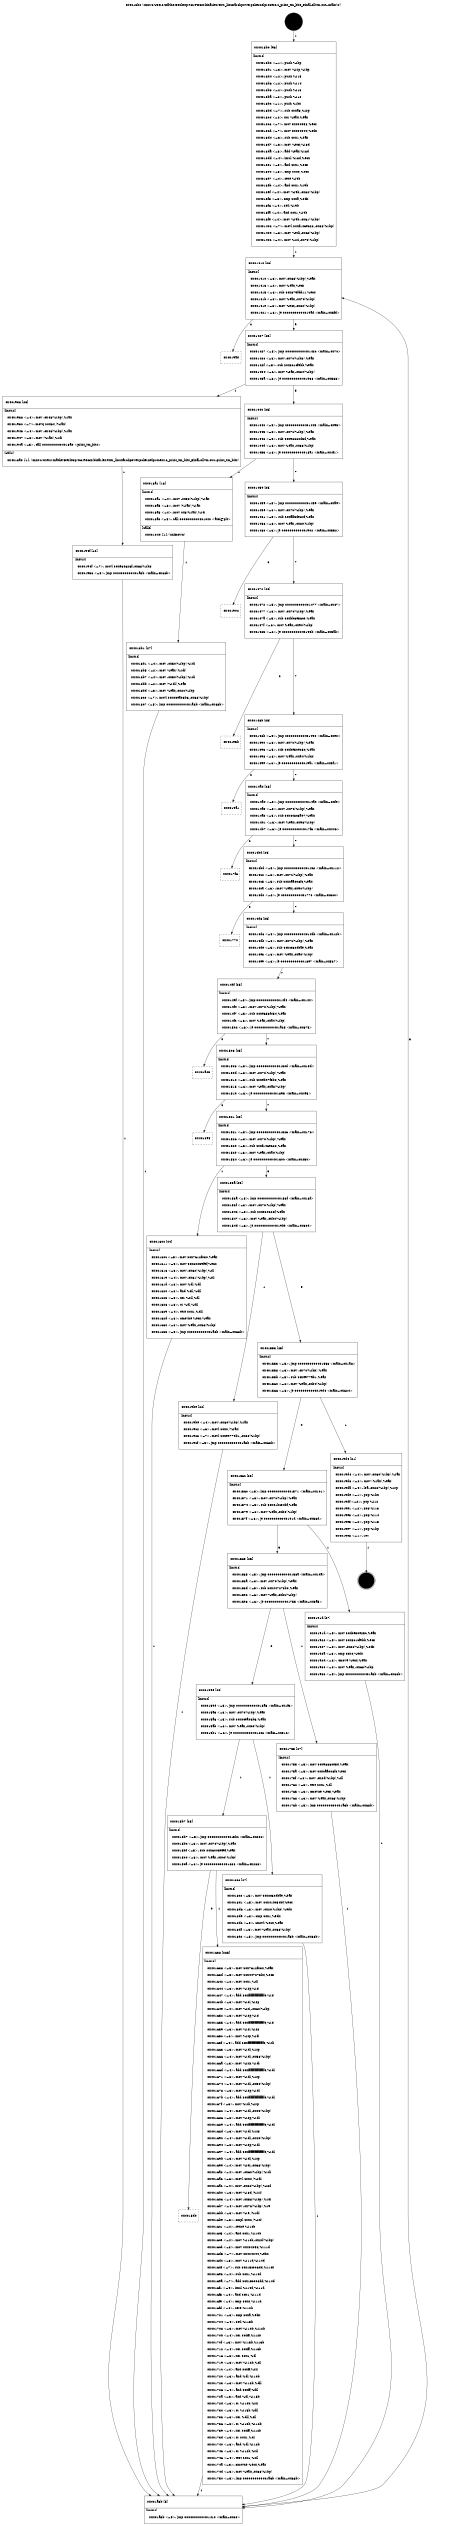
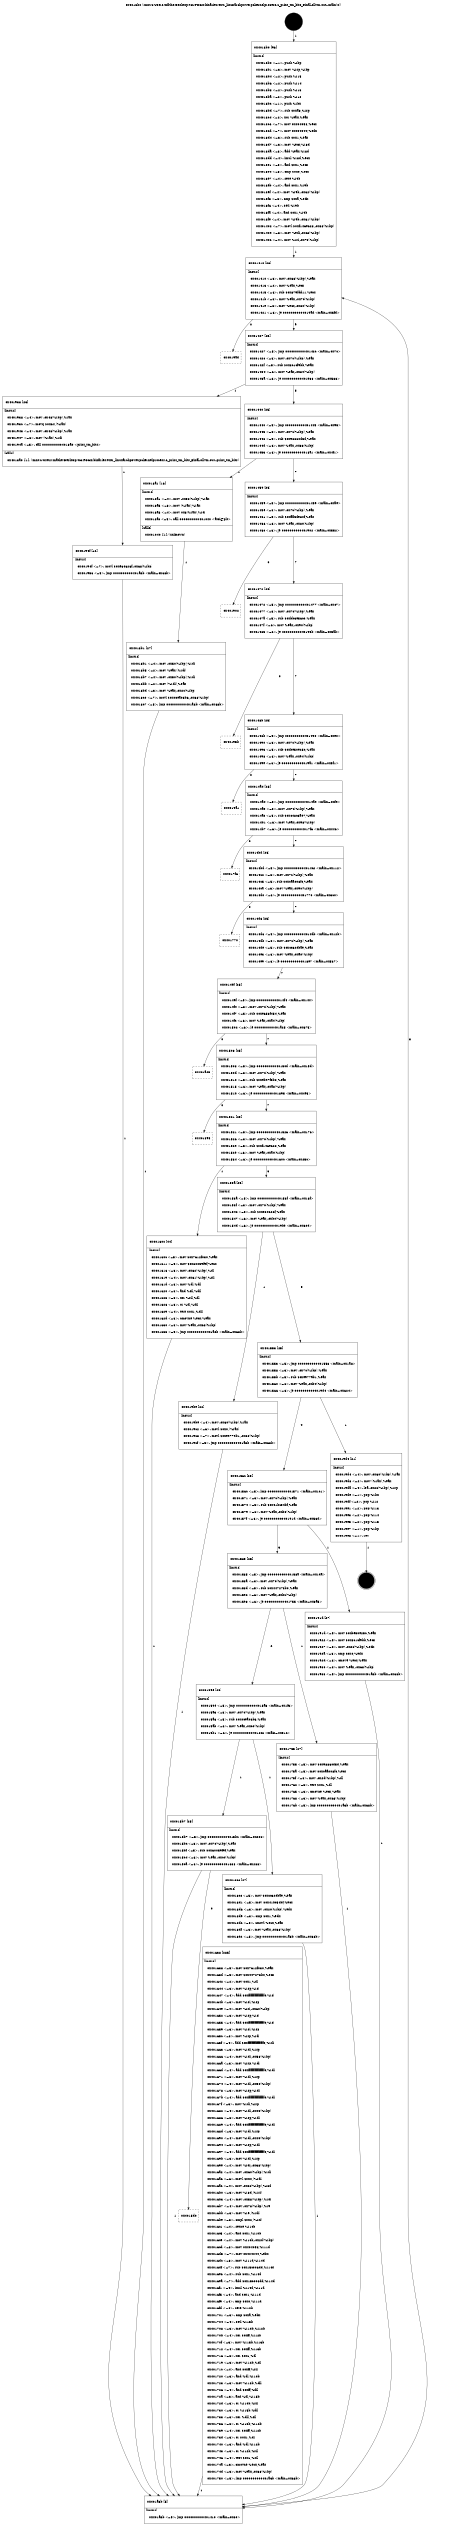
edge "0x4015b7 [25]" -> "0x401638 [285]": now "0x4015b7 [25]" -> "0x401a3b [5]"
